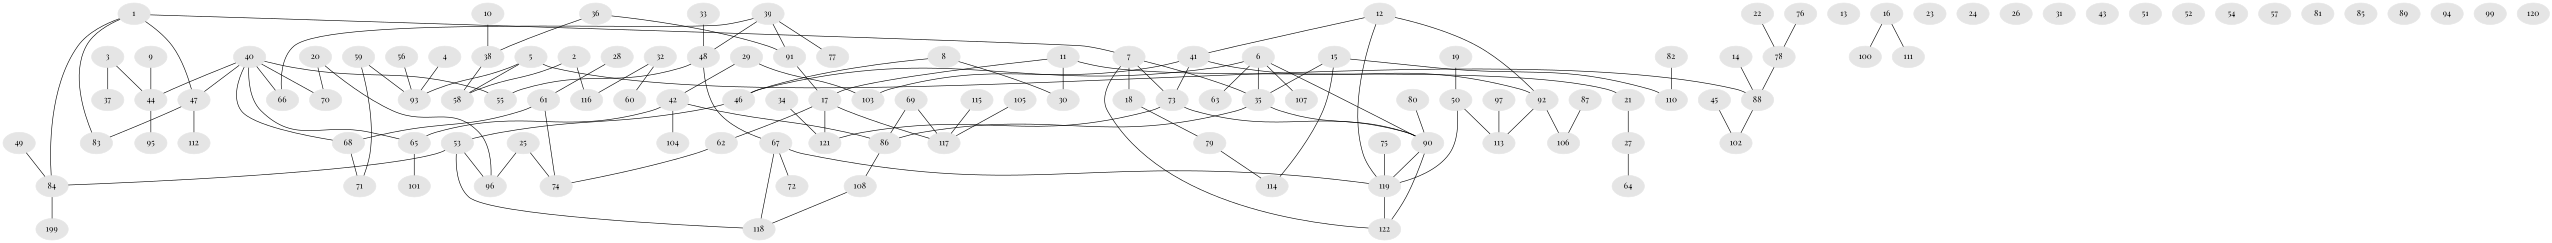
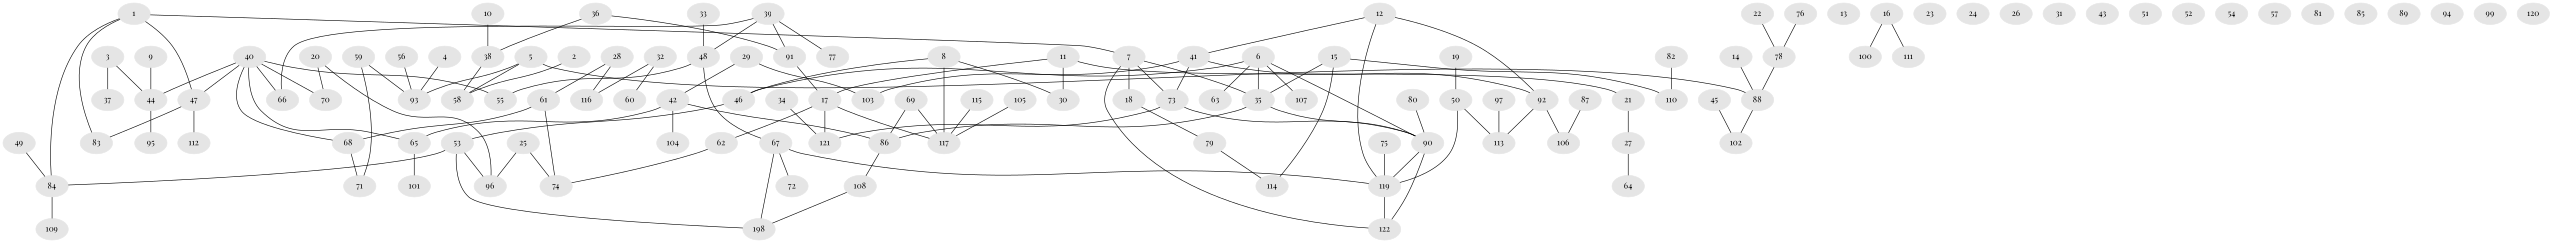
edge "2" -- "116": now "28" -- "116"
edge "8" -- "117": added
node "199": label "199" -> "109"
node "118": label "118" -> "198"
